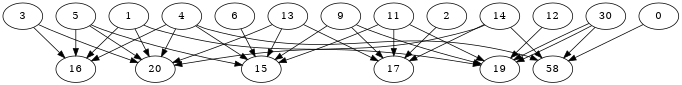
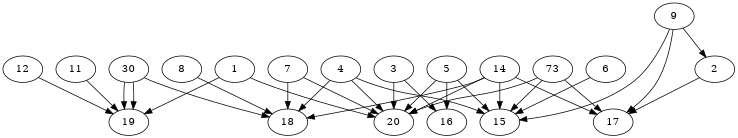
node "13": label "13" -> "73"
node "0": label "0" -> "8"
edge "11" -> "15": now "14" -> "15"
edge "11" -> "17": removed
edge "1" -> "16": removed
edge "4" -> "16": removed
edge "9" -> "19": now "9" -> "2"
node "7": added
node "58": label "58" -> "18"
